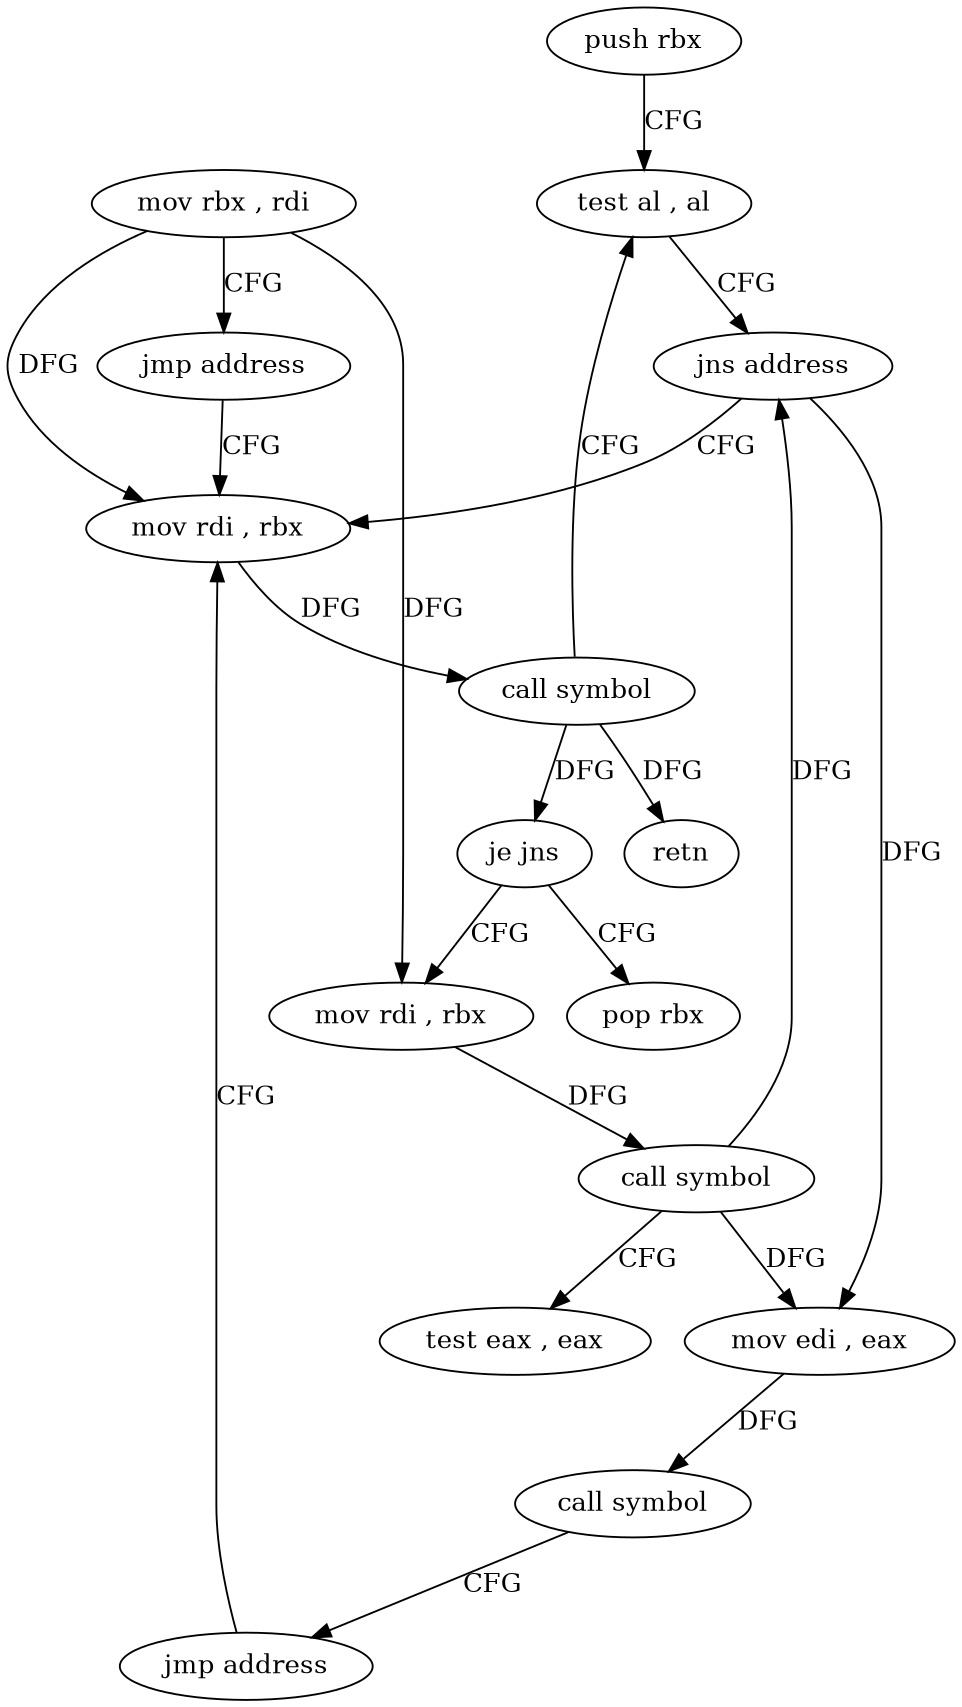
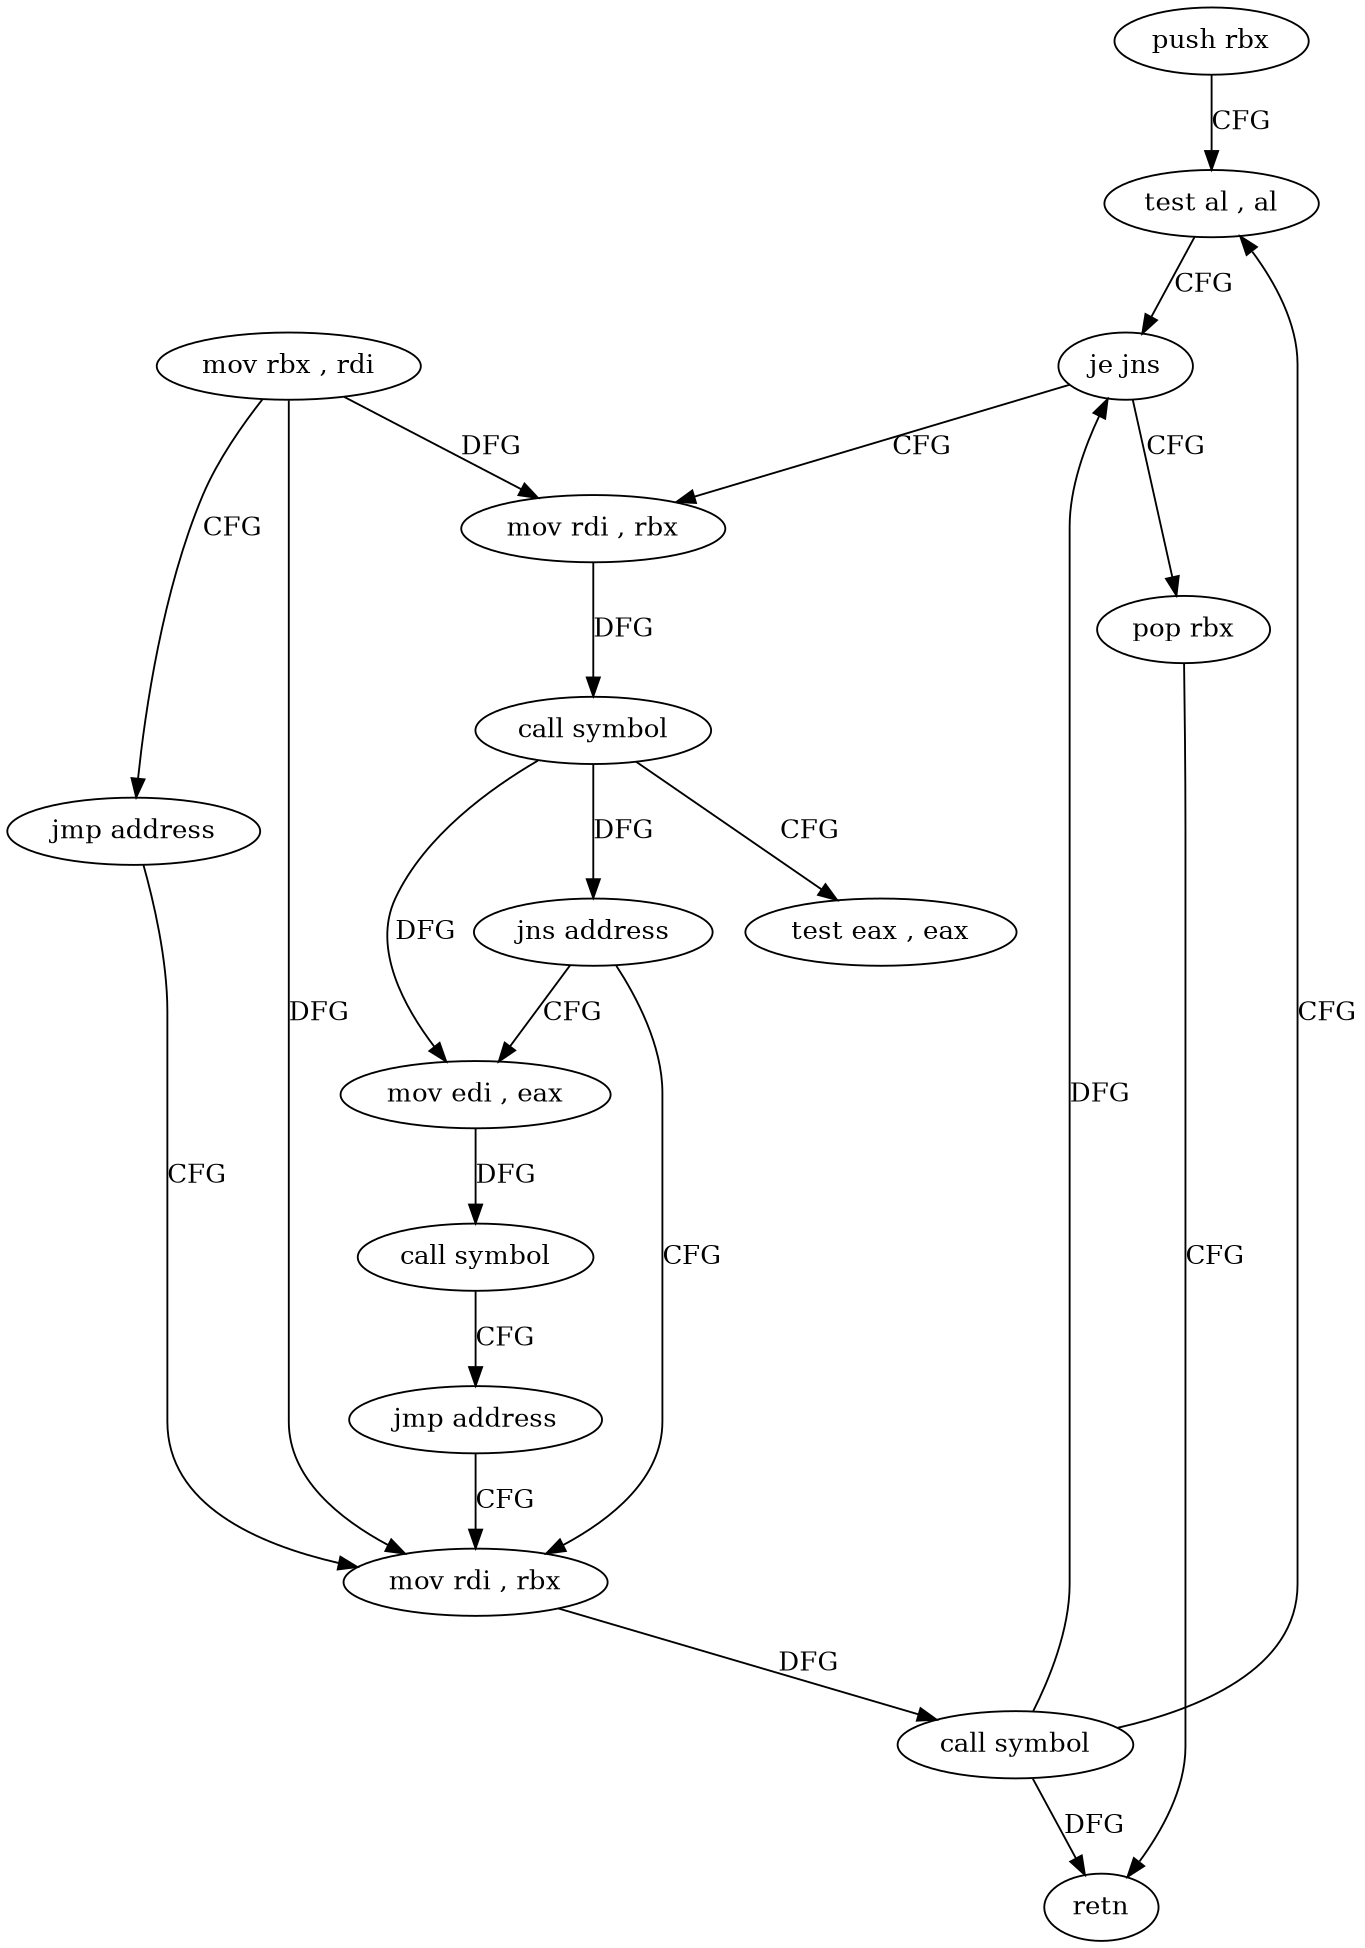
edge "test al , al" -> "jns address": now "test al , al" -> "je jns"
edge "jns address" -> "mov edi , eax": label "DFG" -> "CFG"
edge "pop rbx" -> "retn": added, label "CFG"
